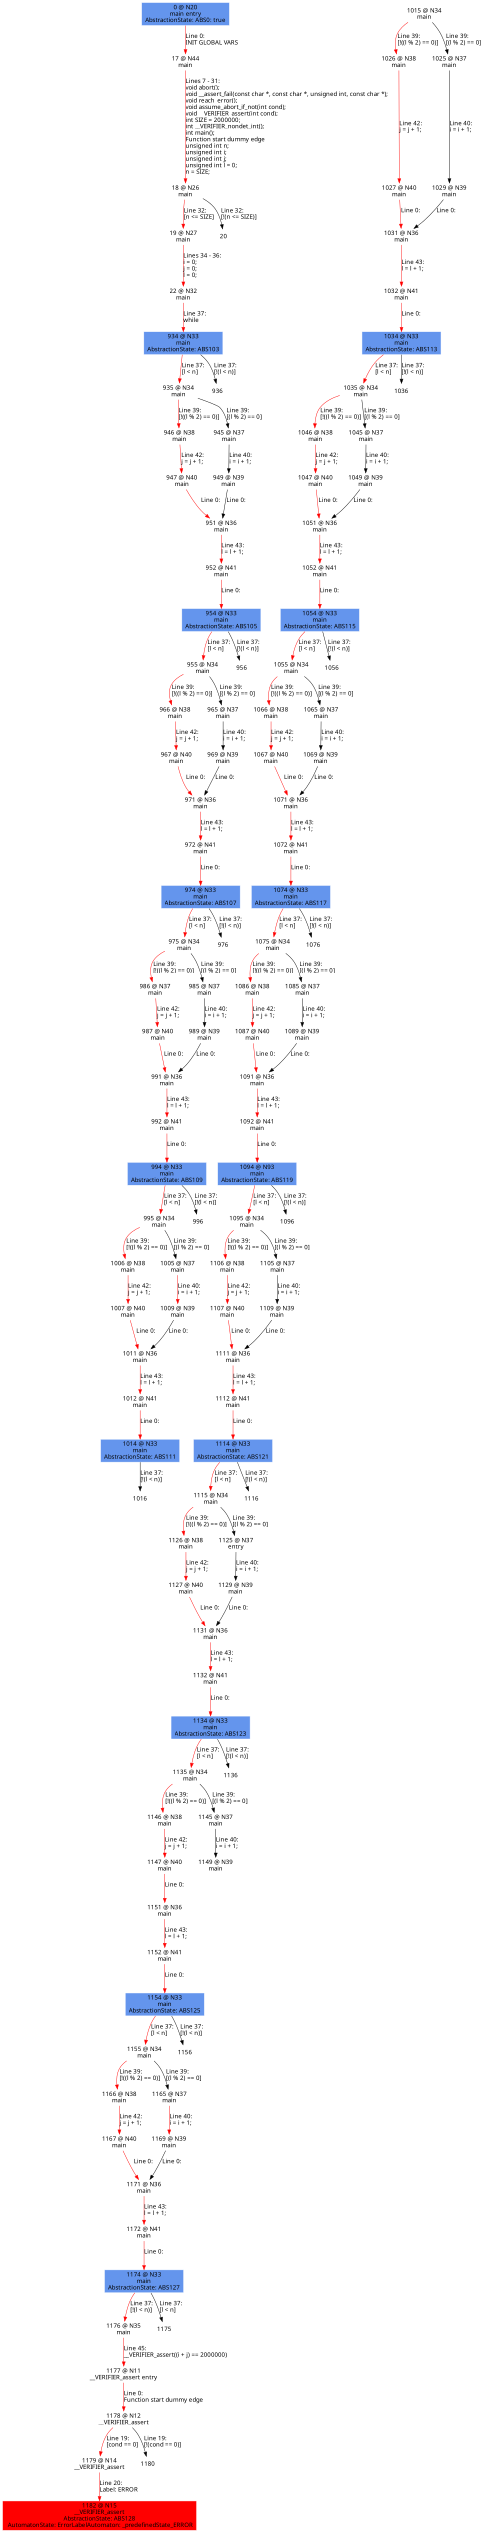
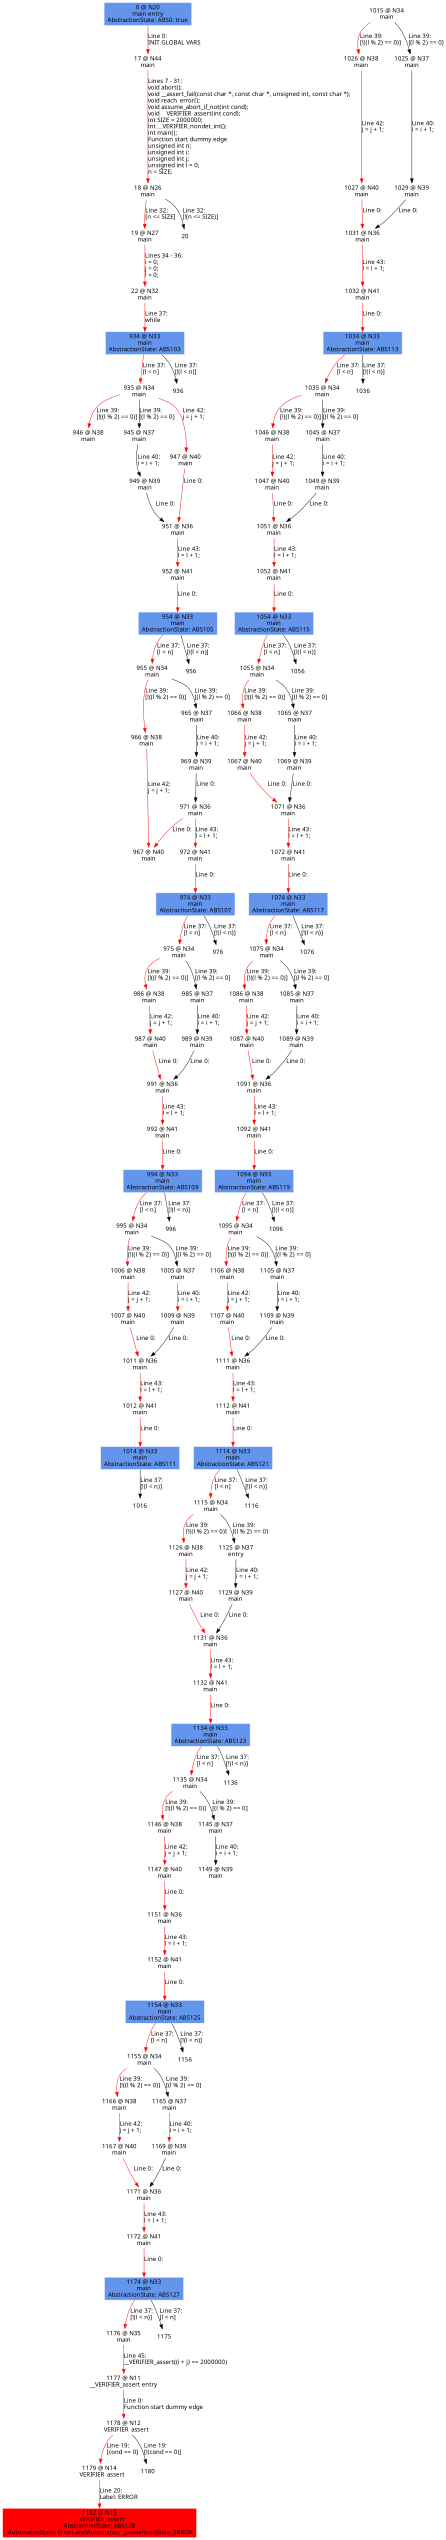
edge "946 @ N38 main" -> "947 @ N40 main": now "935 @ N34 main" -> "947 @ N40 main"
edge "967 @ N40 main" -> "971 @ N36 main": reversed
node "986 @ N37 main": label "986 @ N37 main" -> "986 @ N38 main"
